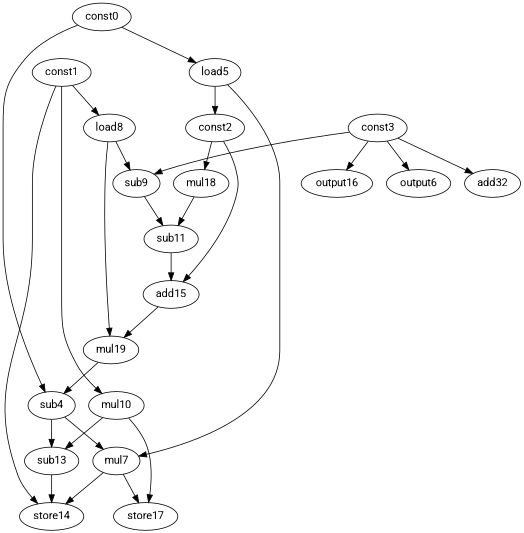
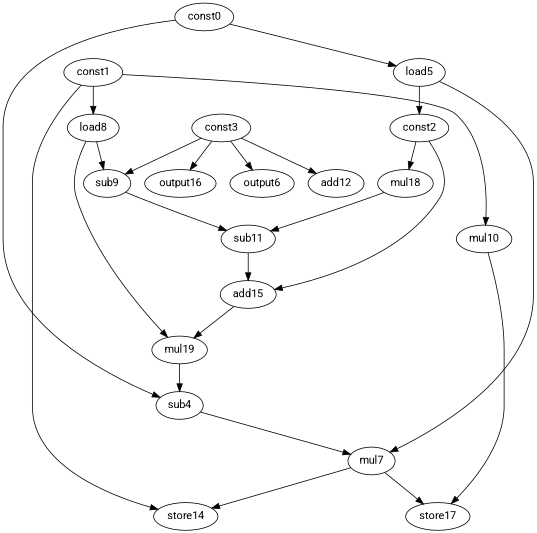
node "add32": label "add32" -> "add12"
node "sub13": removed
